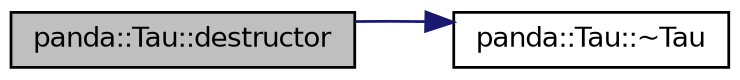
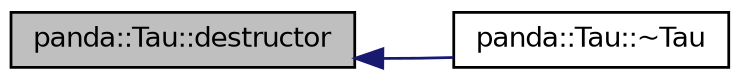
edge "panda::Tau::destructor" -> "panda::Tau::~Tau": reversed
